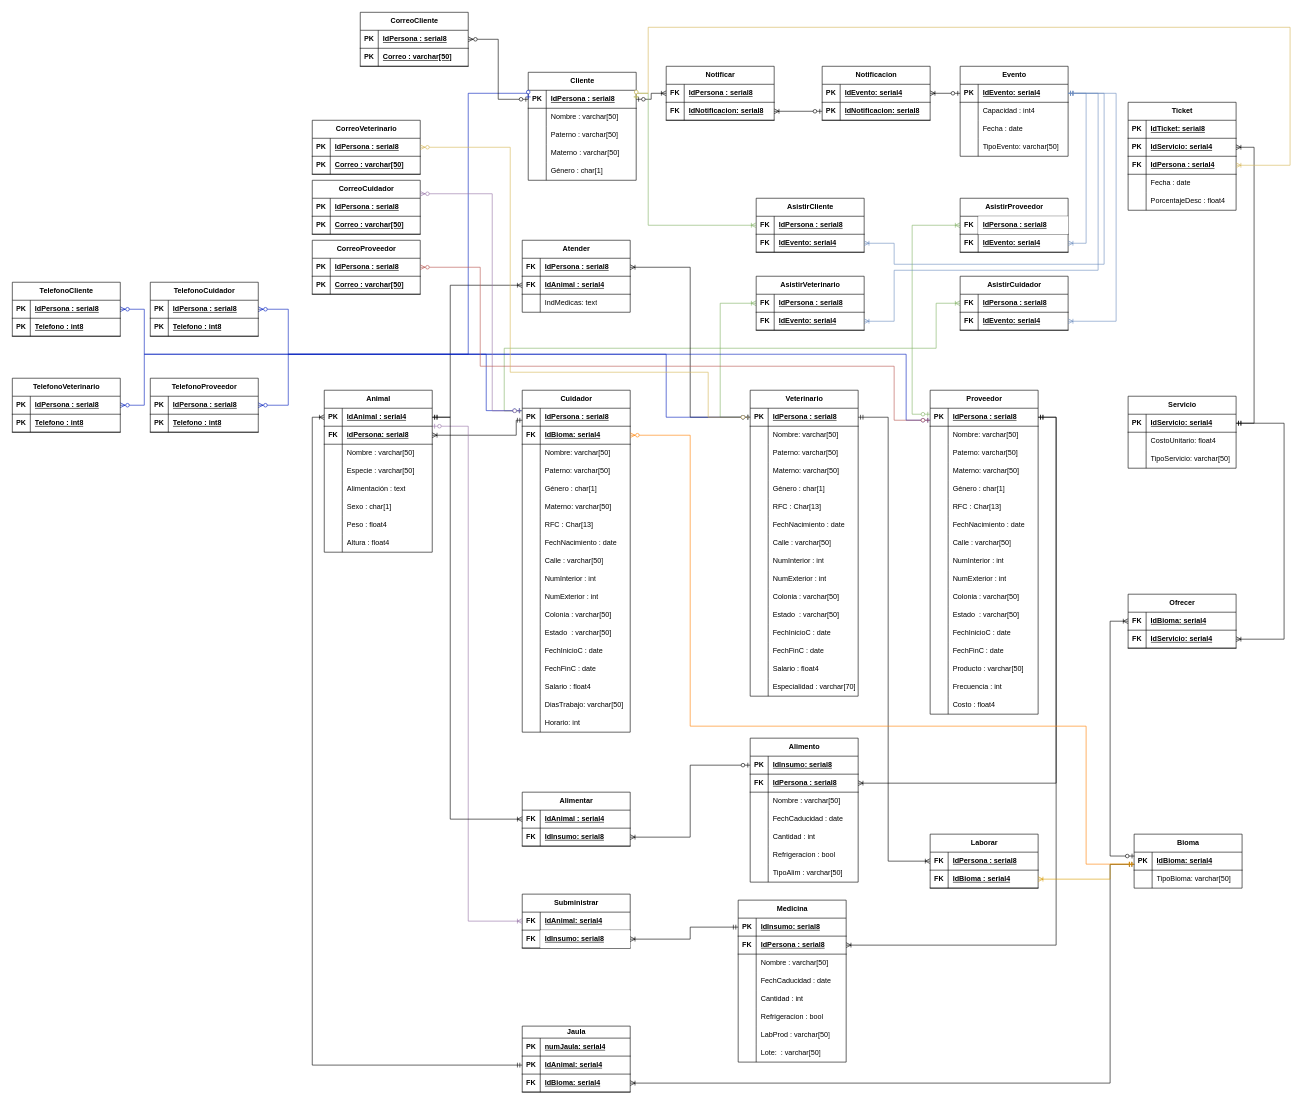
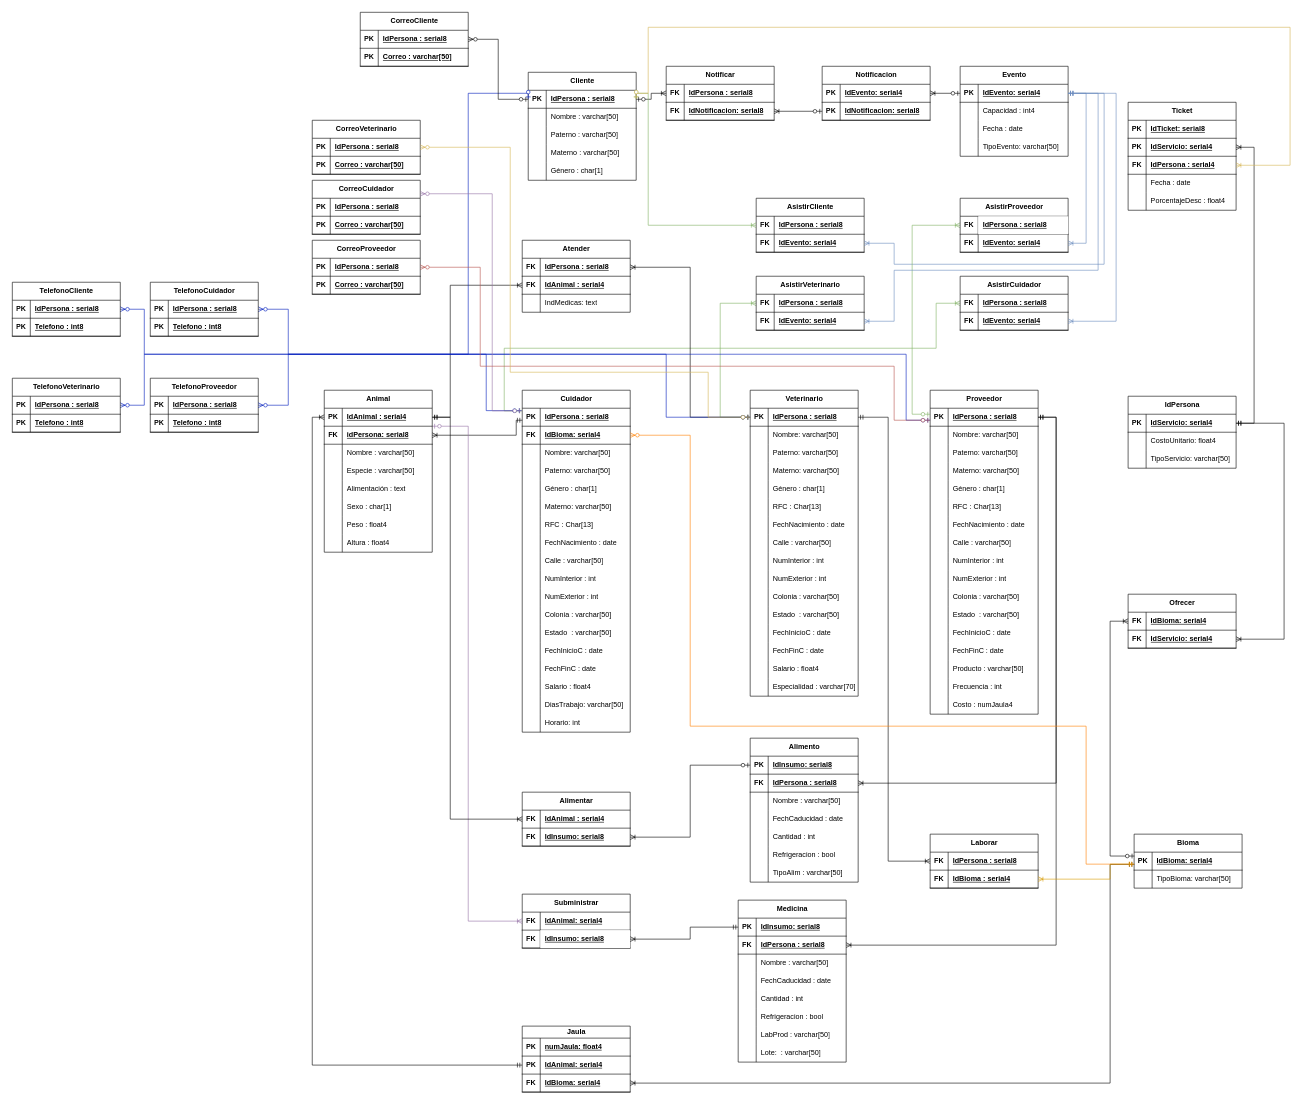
node "Servicio": label "Servicio" -> "IdPersona"
node "Costo : float4": label "Costo : float4" -> "Costo : numJaula4"
node "numJaula: serial4": label "numJaula: serial4" -> "numJaula: float4"
